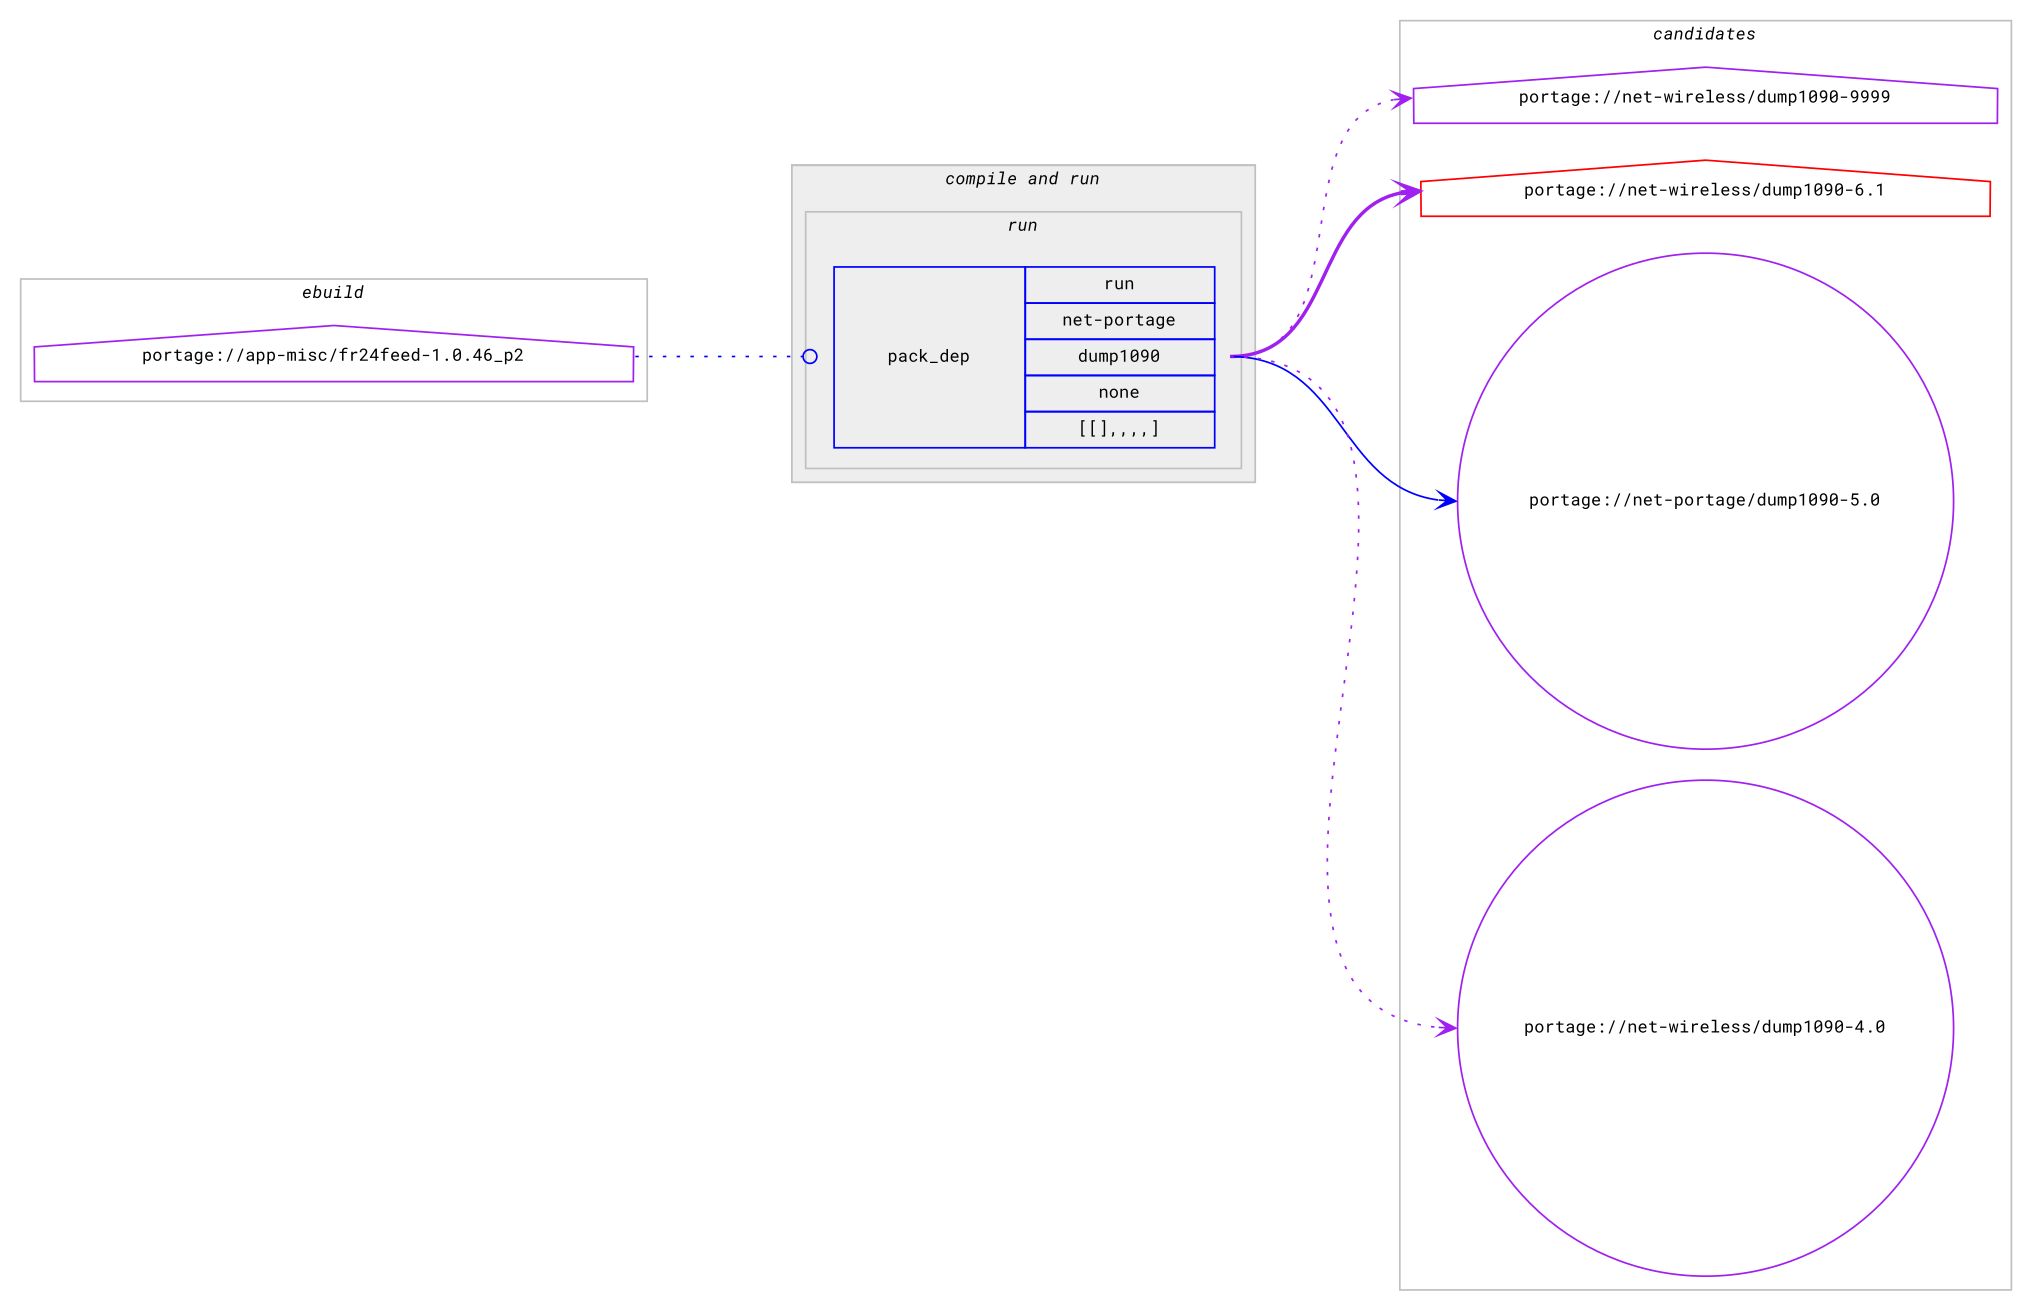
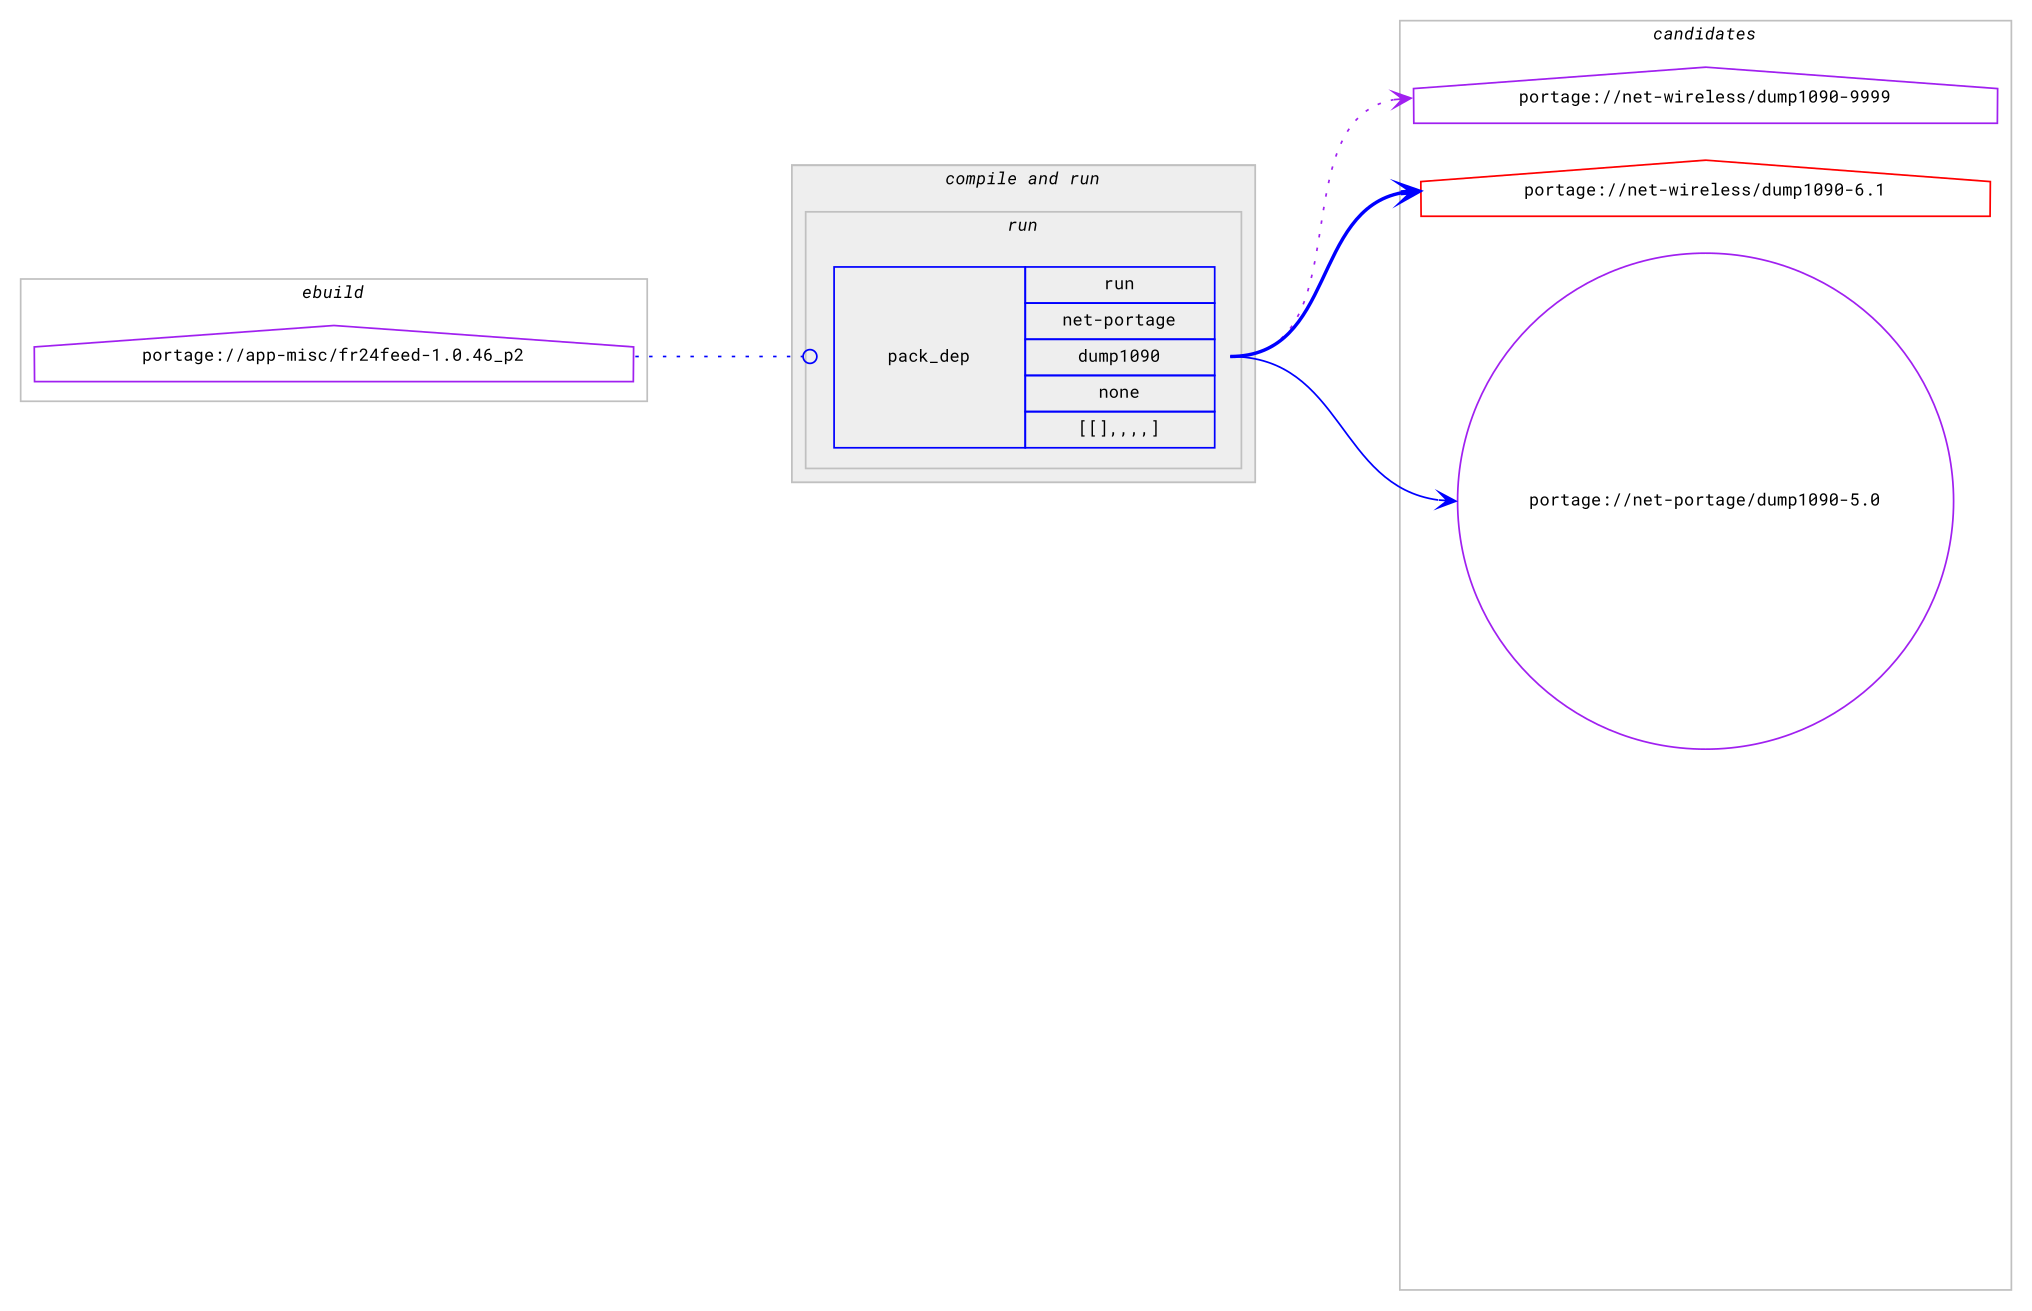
edge "pack_dep" -> "portage://net-wireless/dump1090-6.1": color purple -> blue
node "portage://net-wireless/dump1090-4.0": removed
